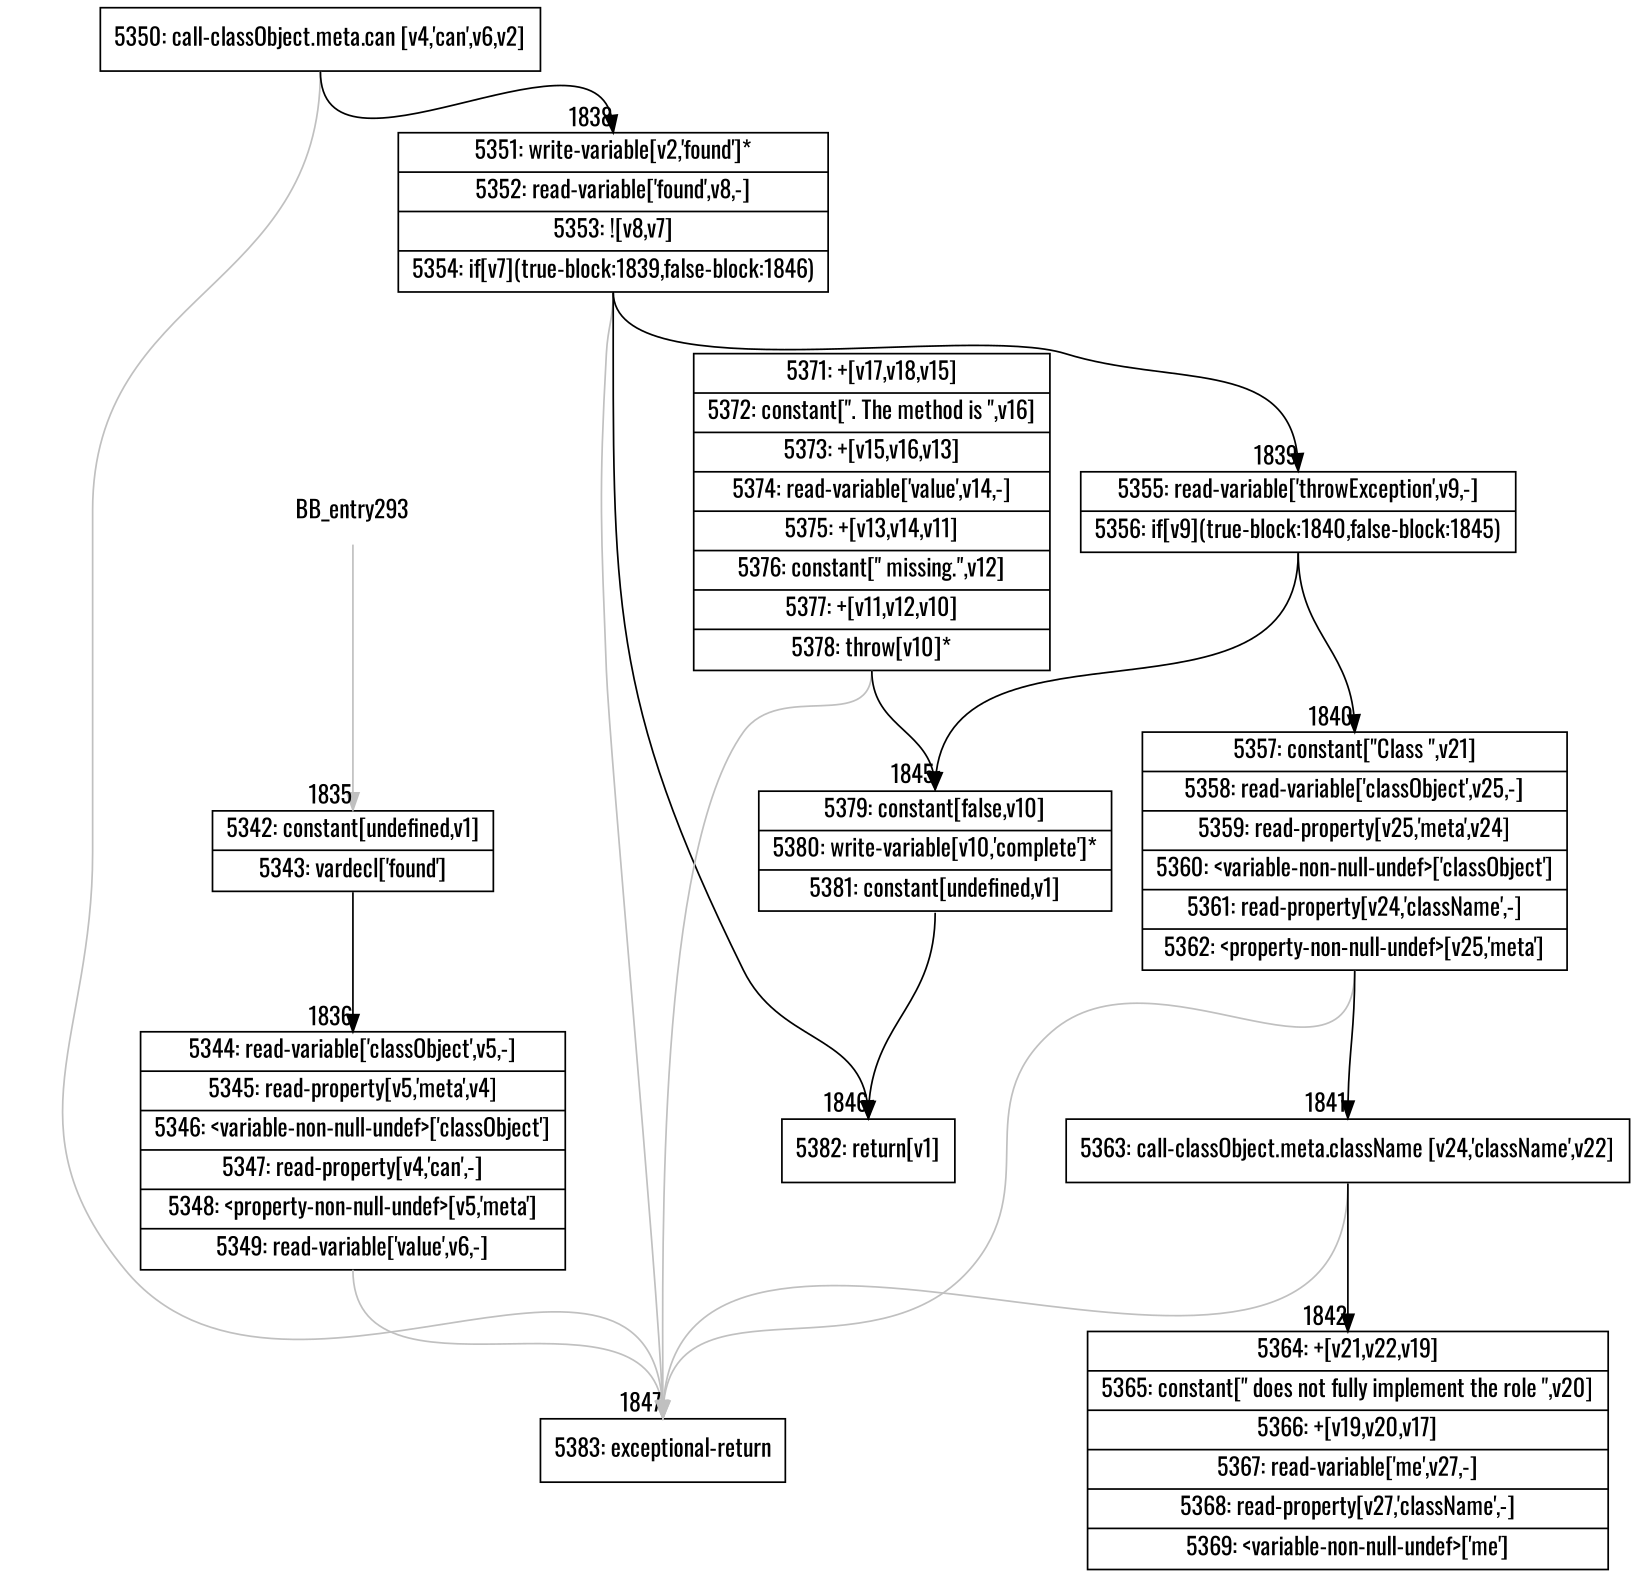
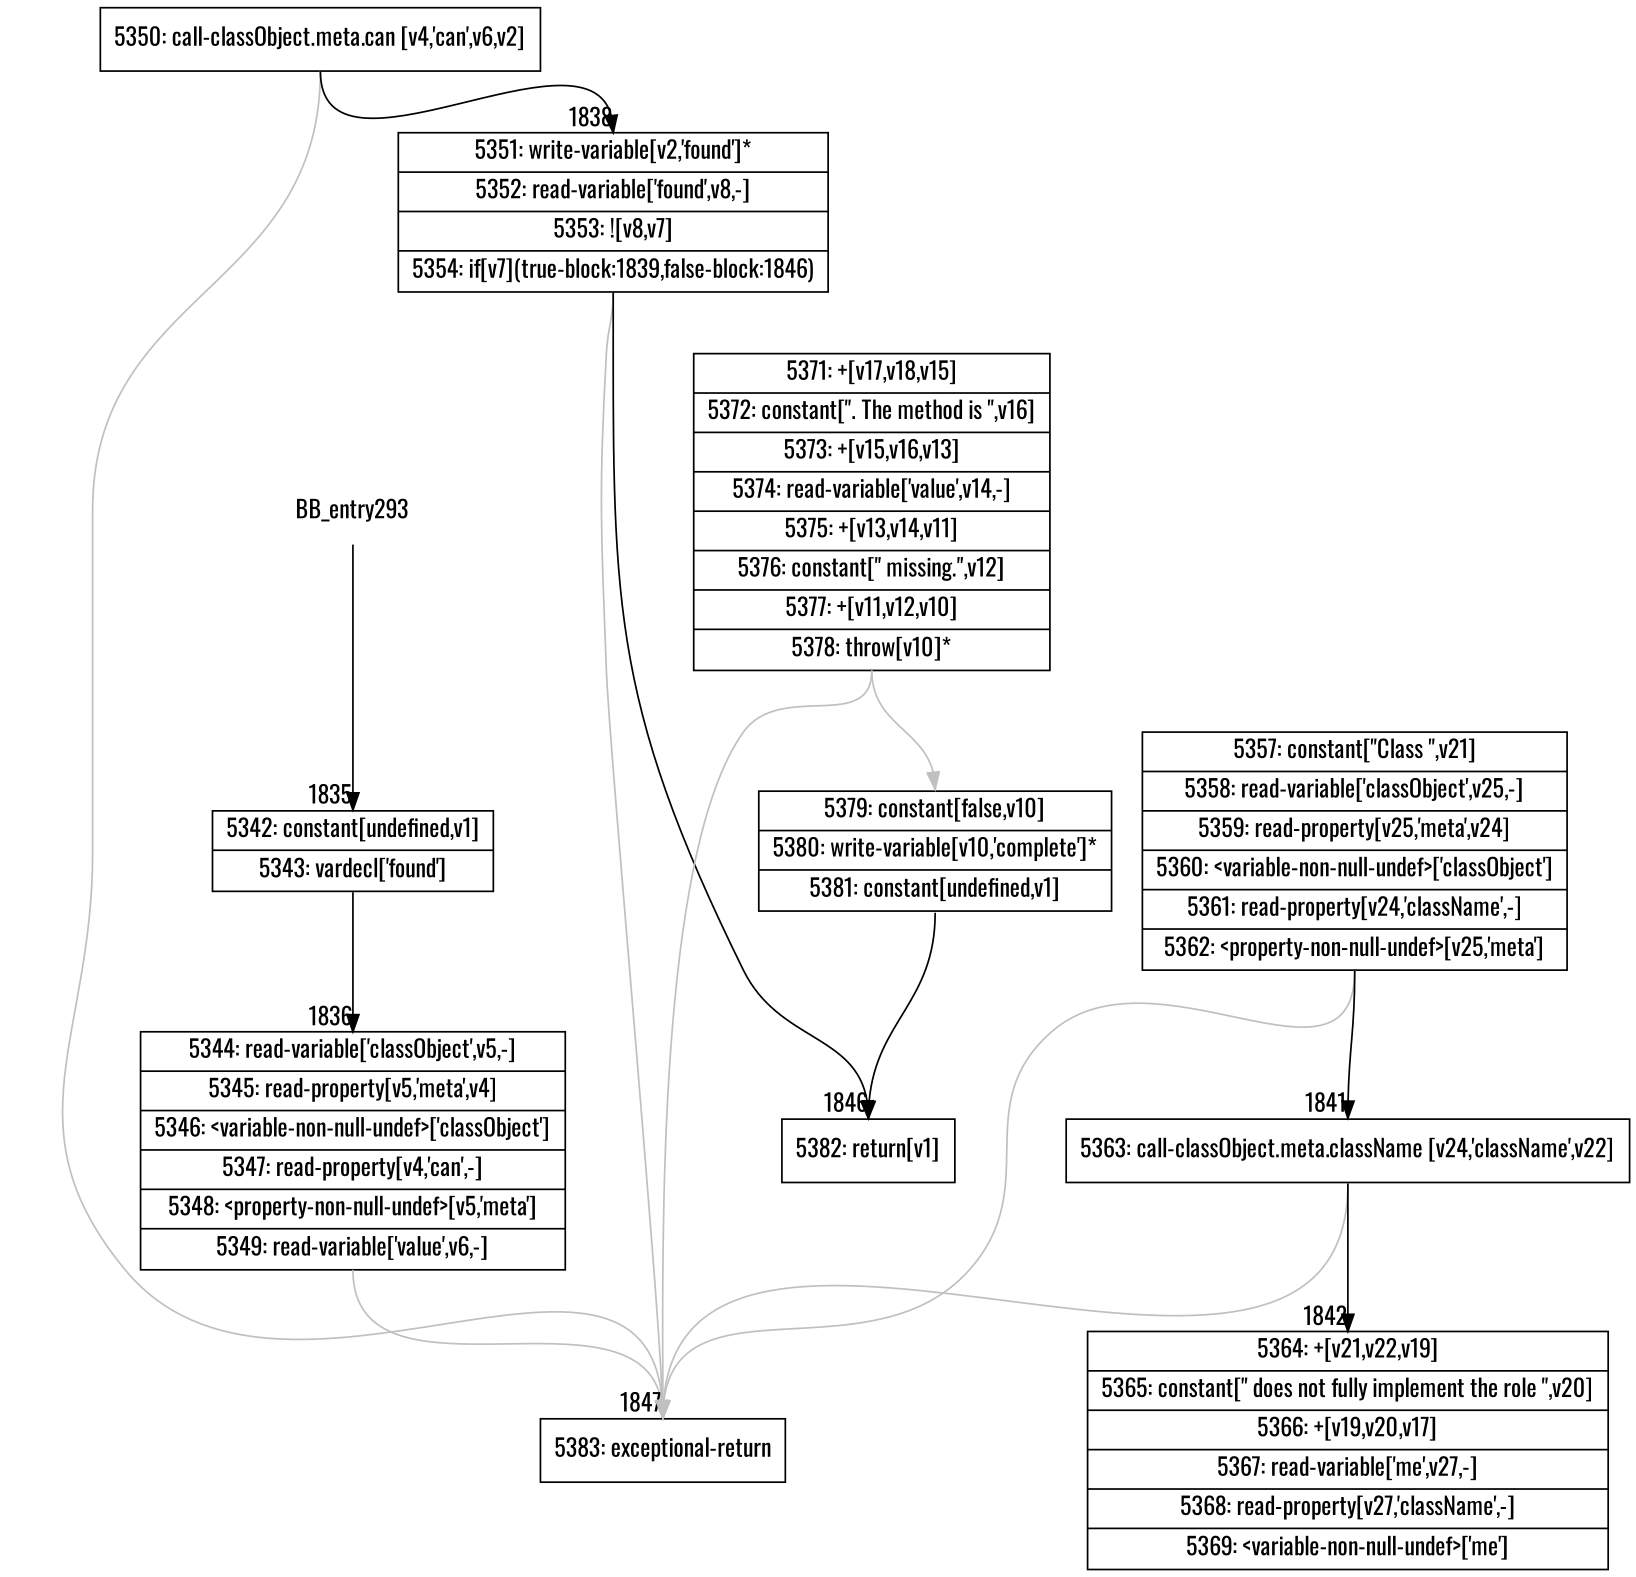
node "5355: read-variable['throwException',v9,-]": removed
edge "BB_entry293" -> "5342: constant[undefined,v1]": color gray -> black
edge "5371: +[v17,v18,v15]" -> "5379: constant[false,v10]": color black -> gray
